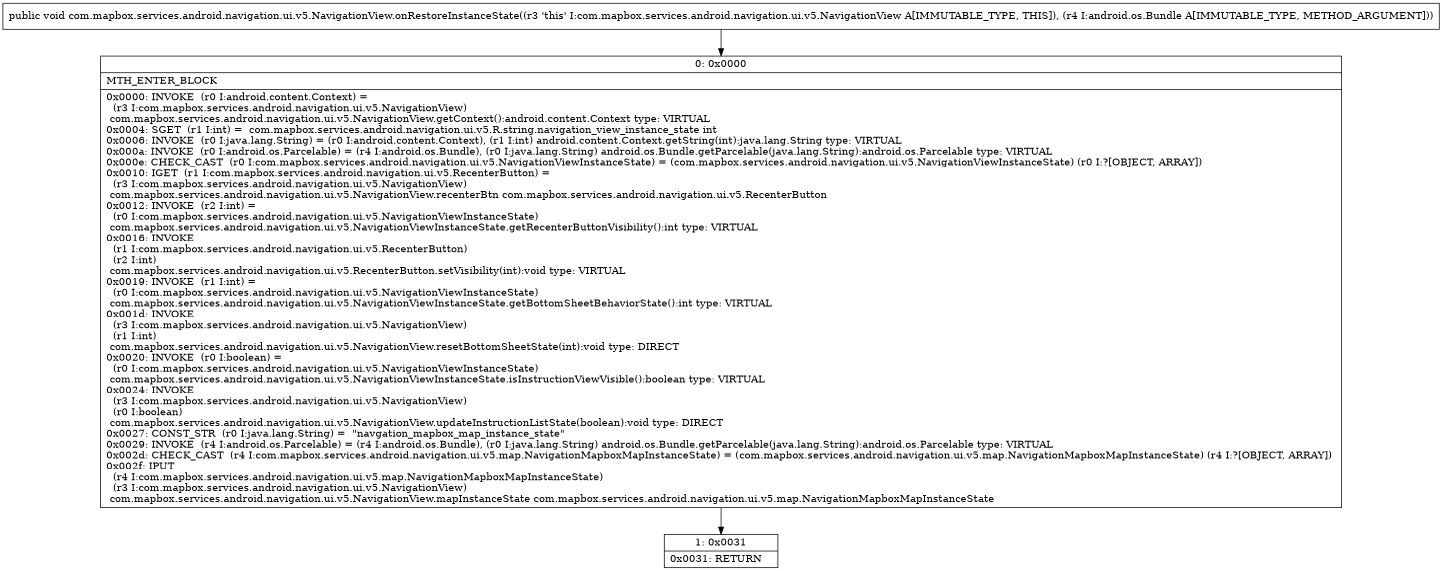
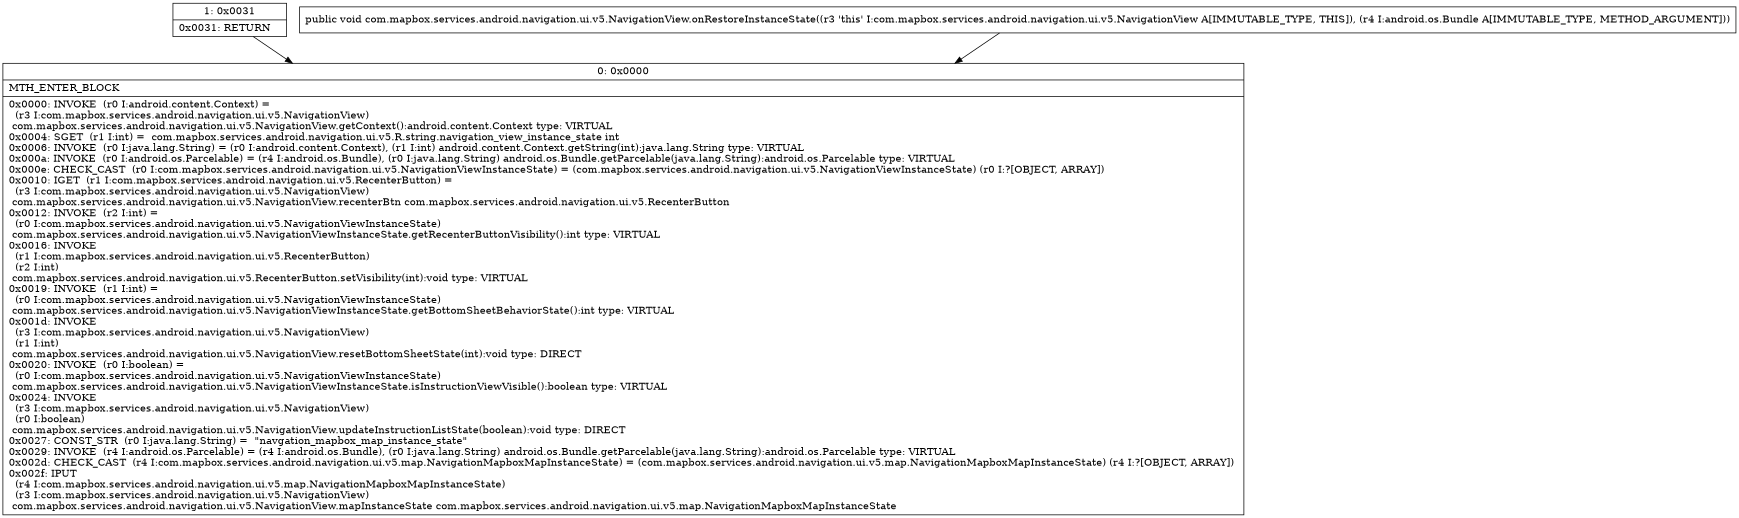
edge "0: 0x0000" -> "1: 0x0031": reversed
